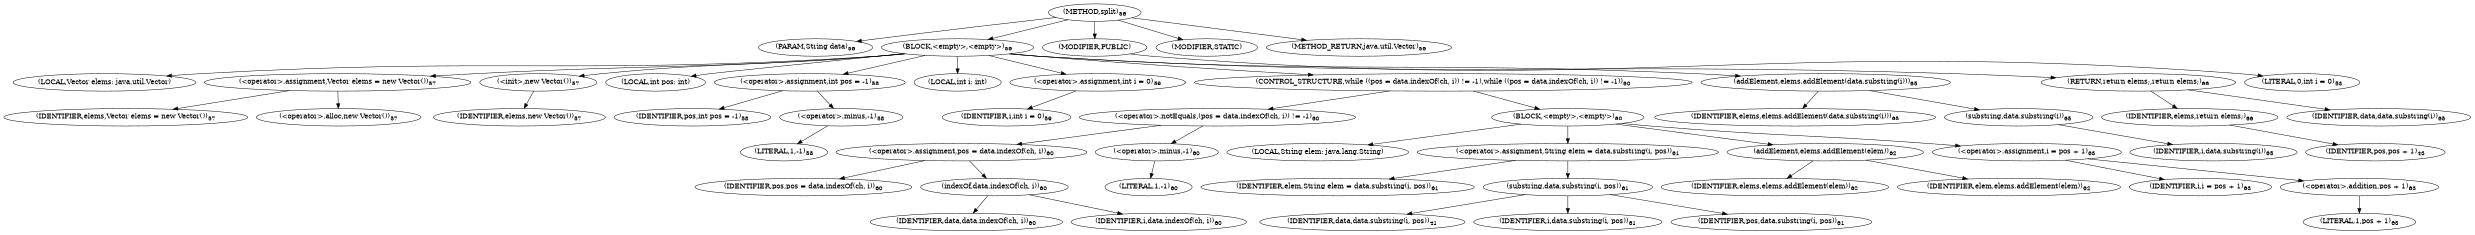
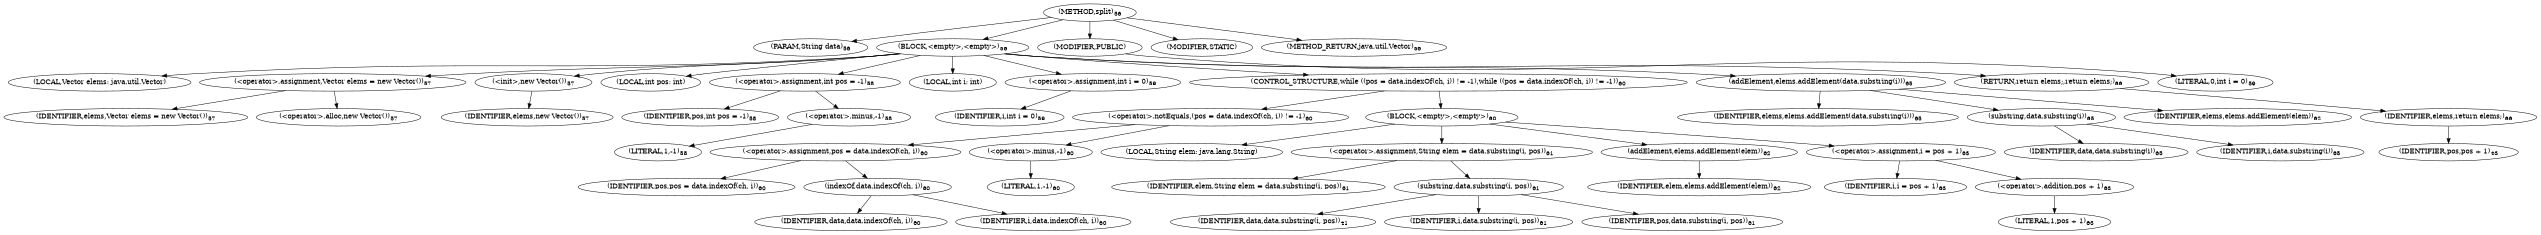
node "(LITERAL,0,int i = 0)": text "53" -> "59"
edge "(RETURN,return elems;,return elems;)" -> "(IDENTIFIER,data,data.substring(i))": now "(substring,data.substring(i))" -> "(IDENTIFIER,data,data.substring(i))"
edge "(addElement,elems.addElement(elem))" -> "(IDENTIFIER,elems,elems.addElement(elem))": now "(addElement,elems.addElement(data.substring(i)))" -> "(IDENTIFIER,elems,elems.addElement(elem))"
